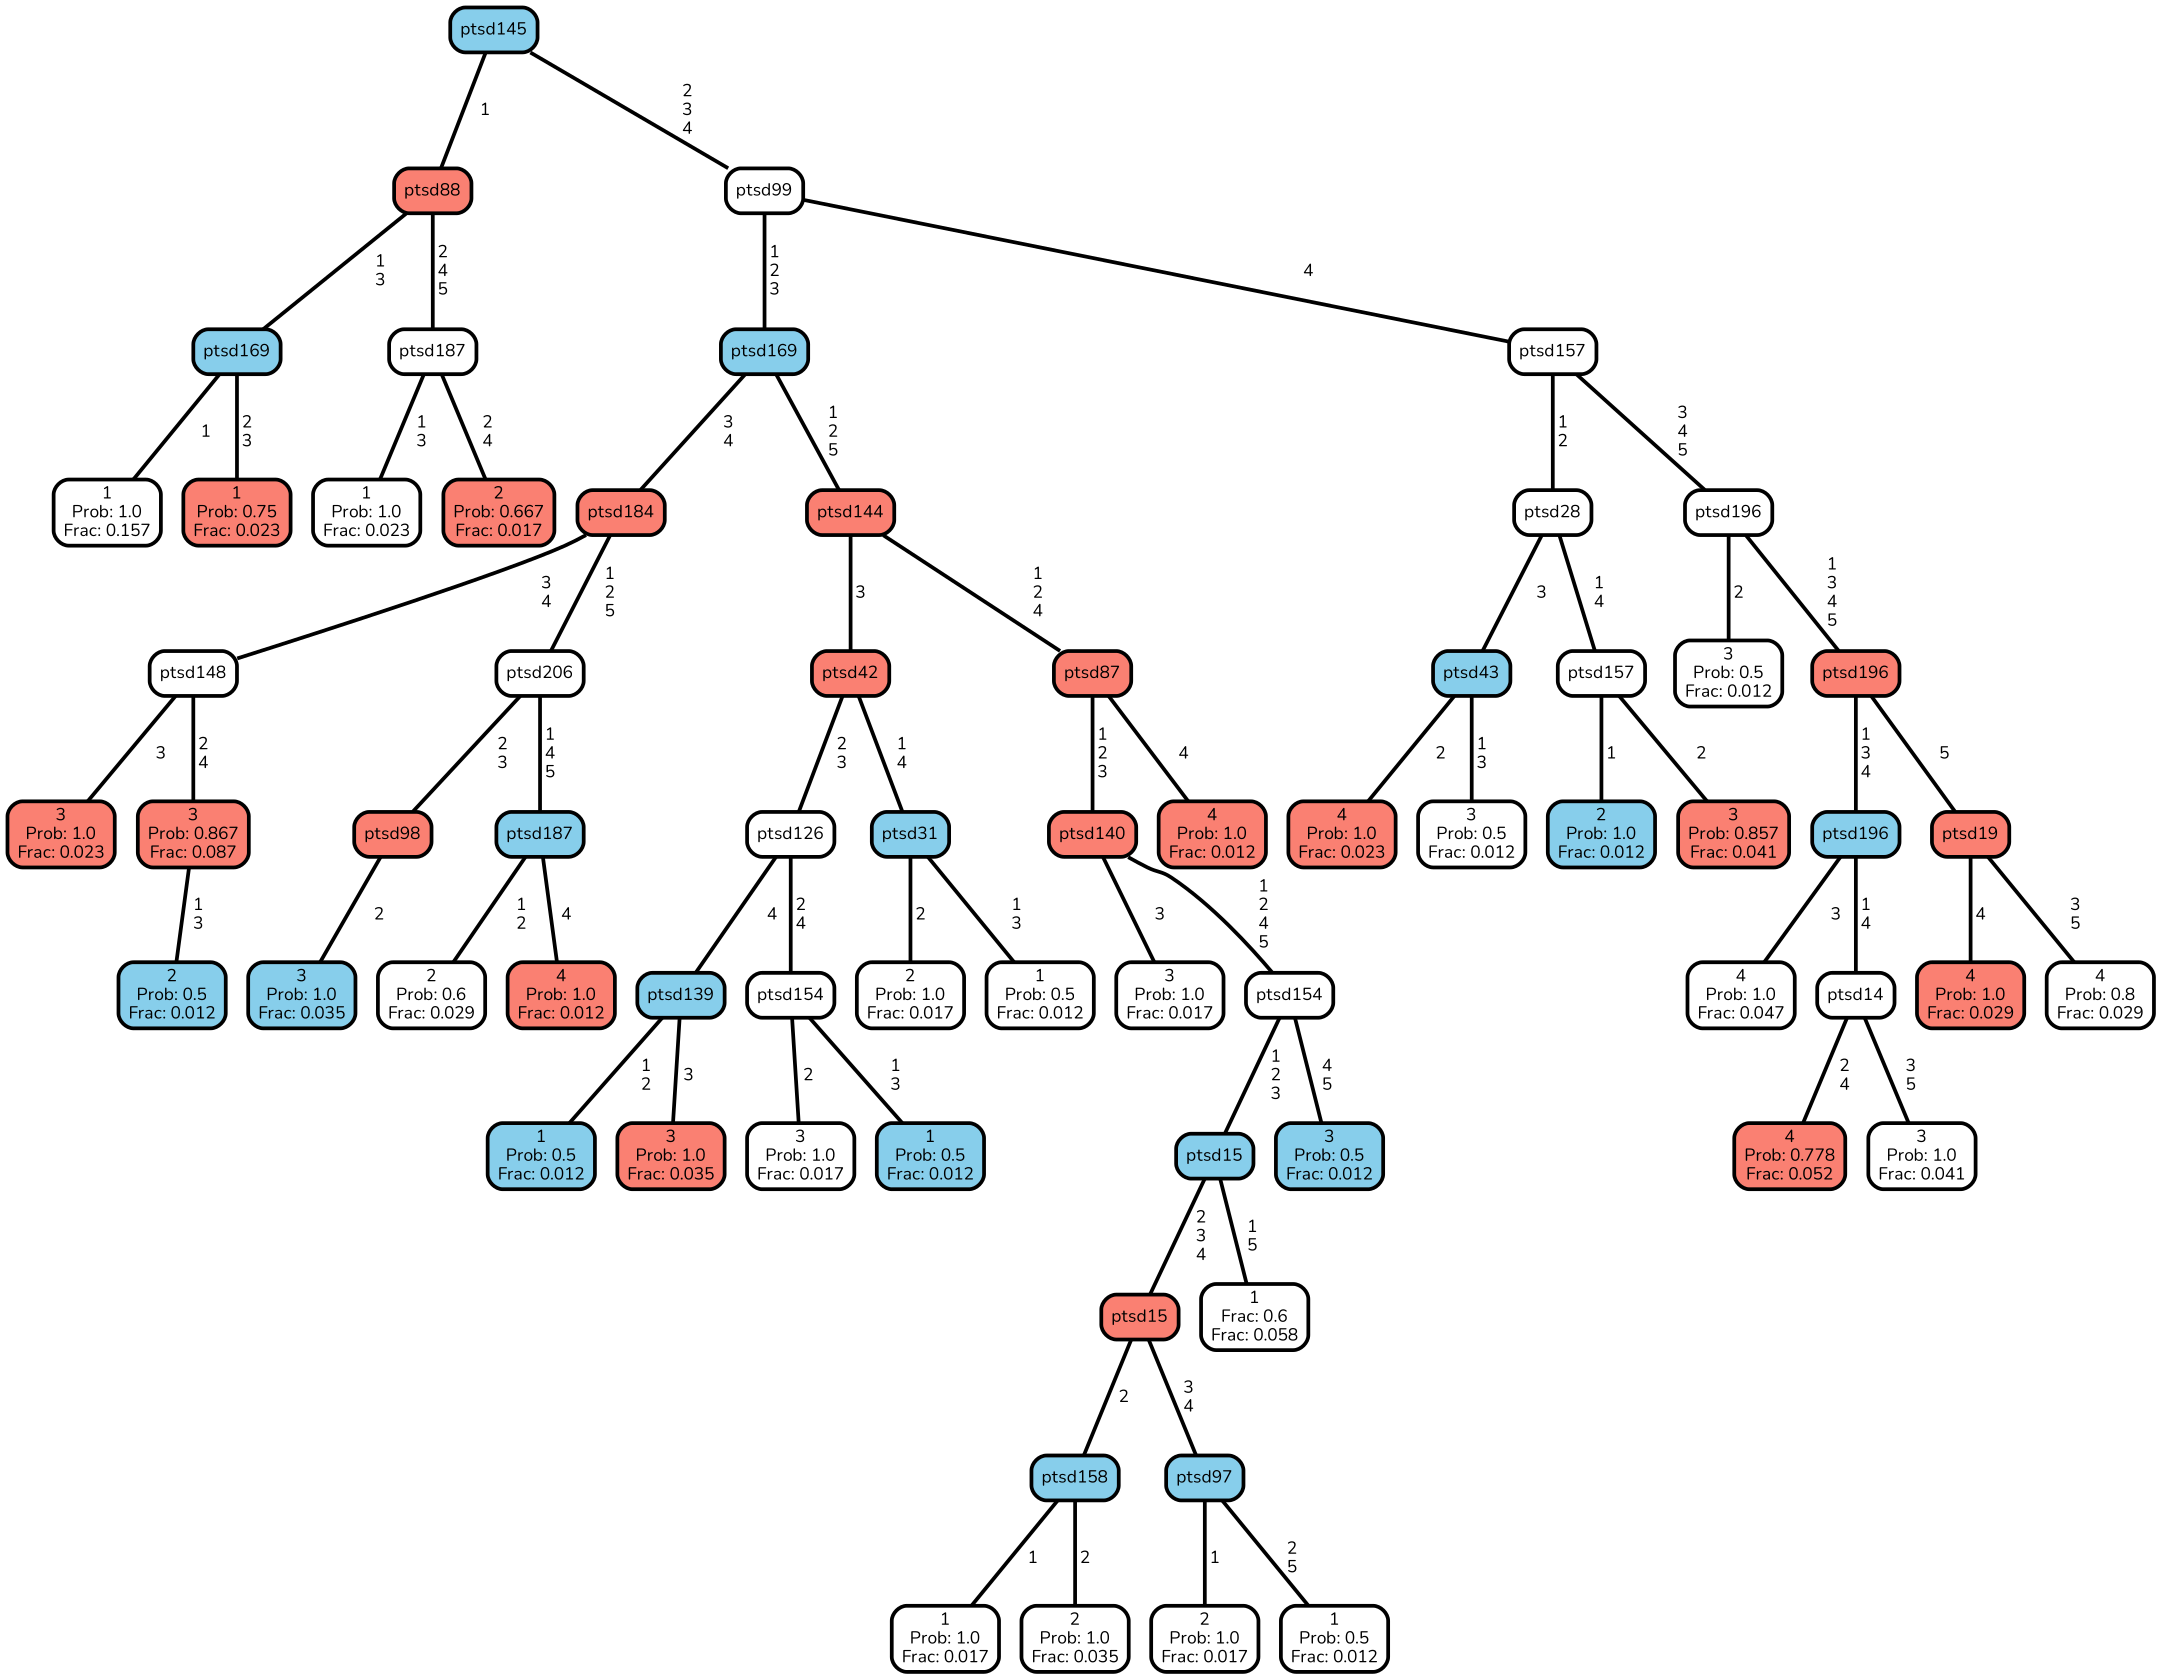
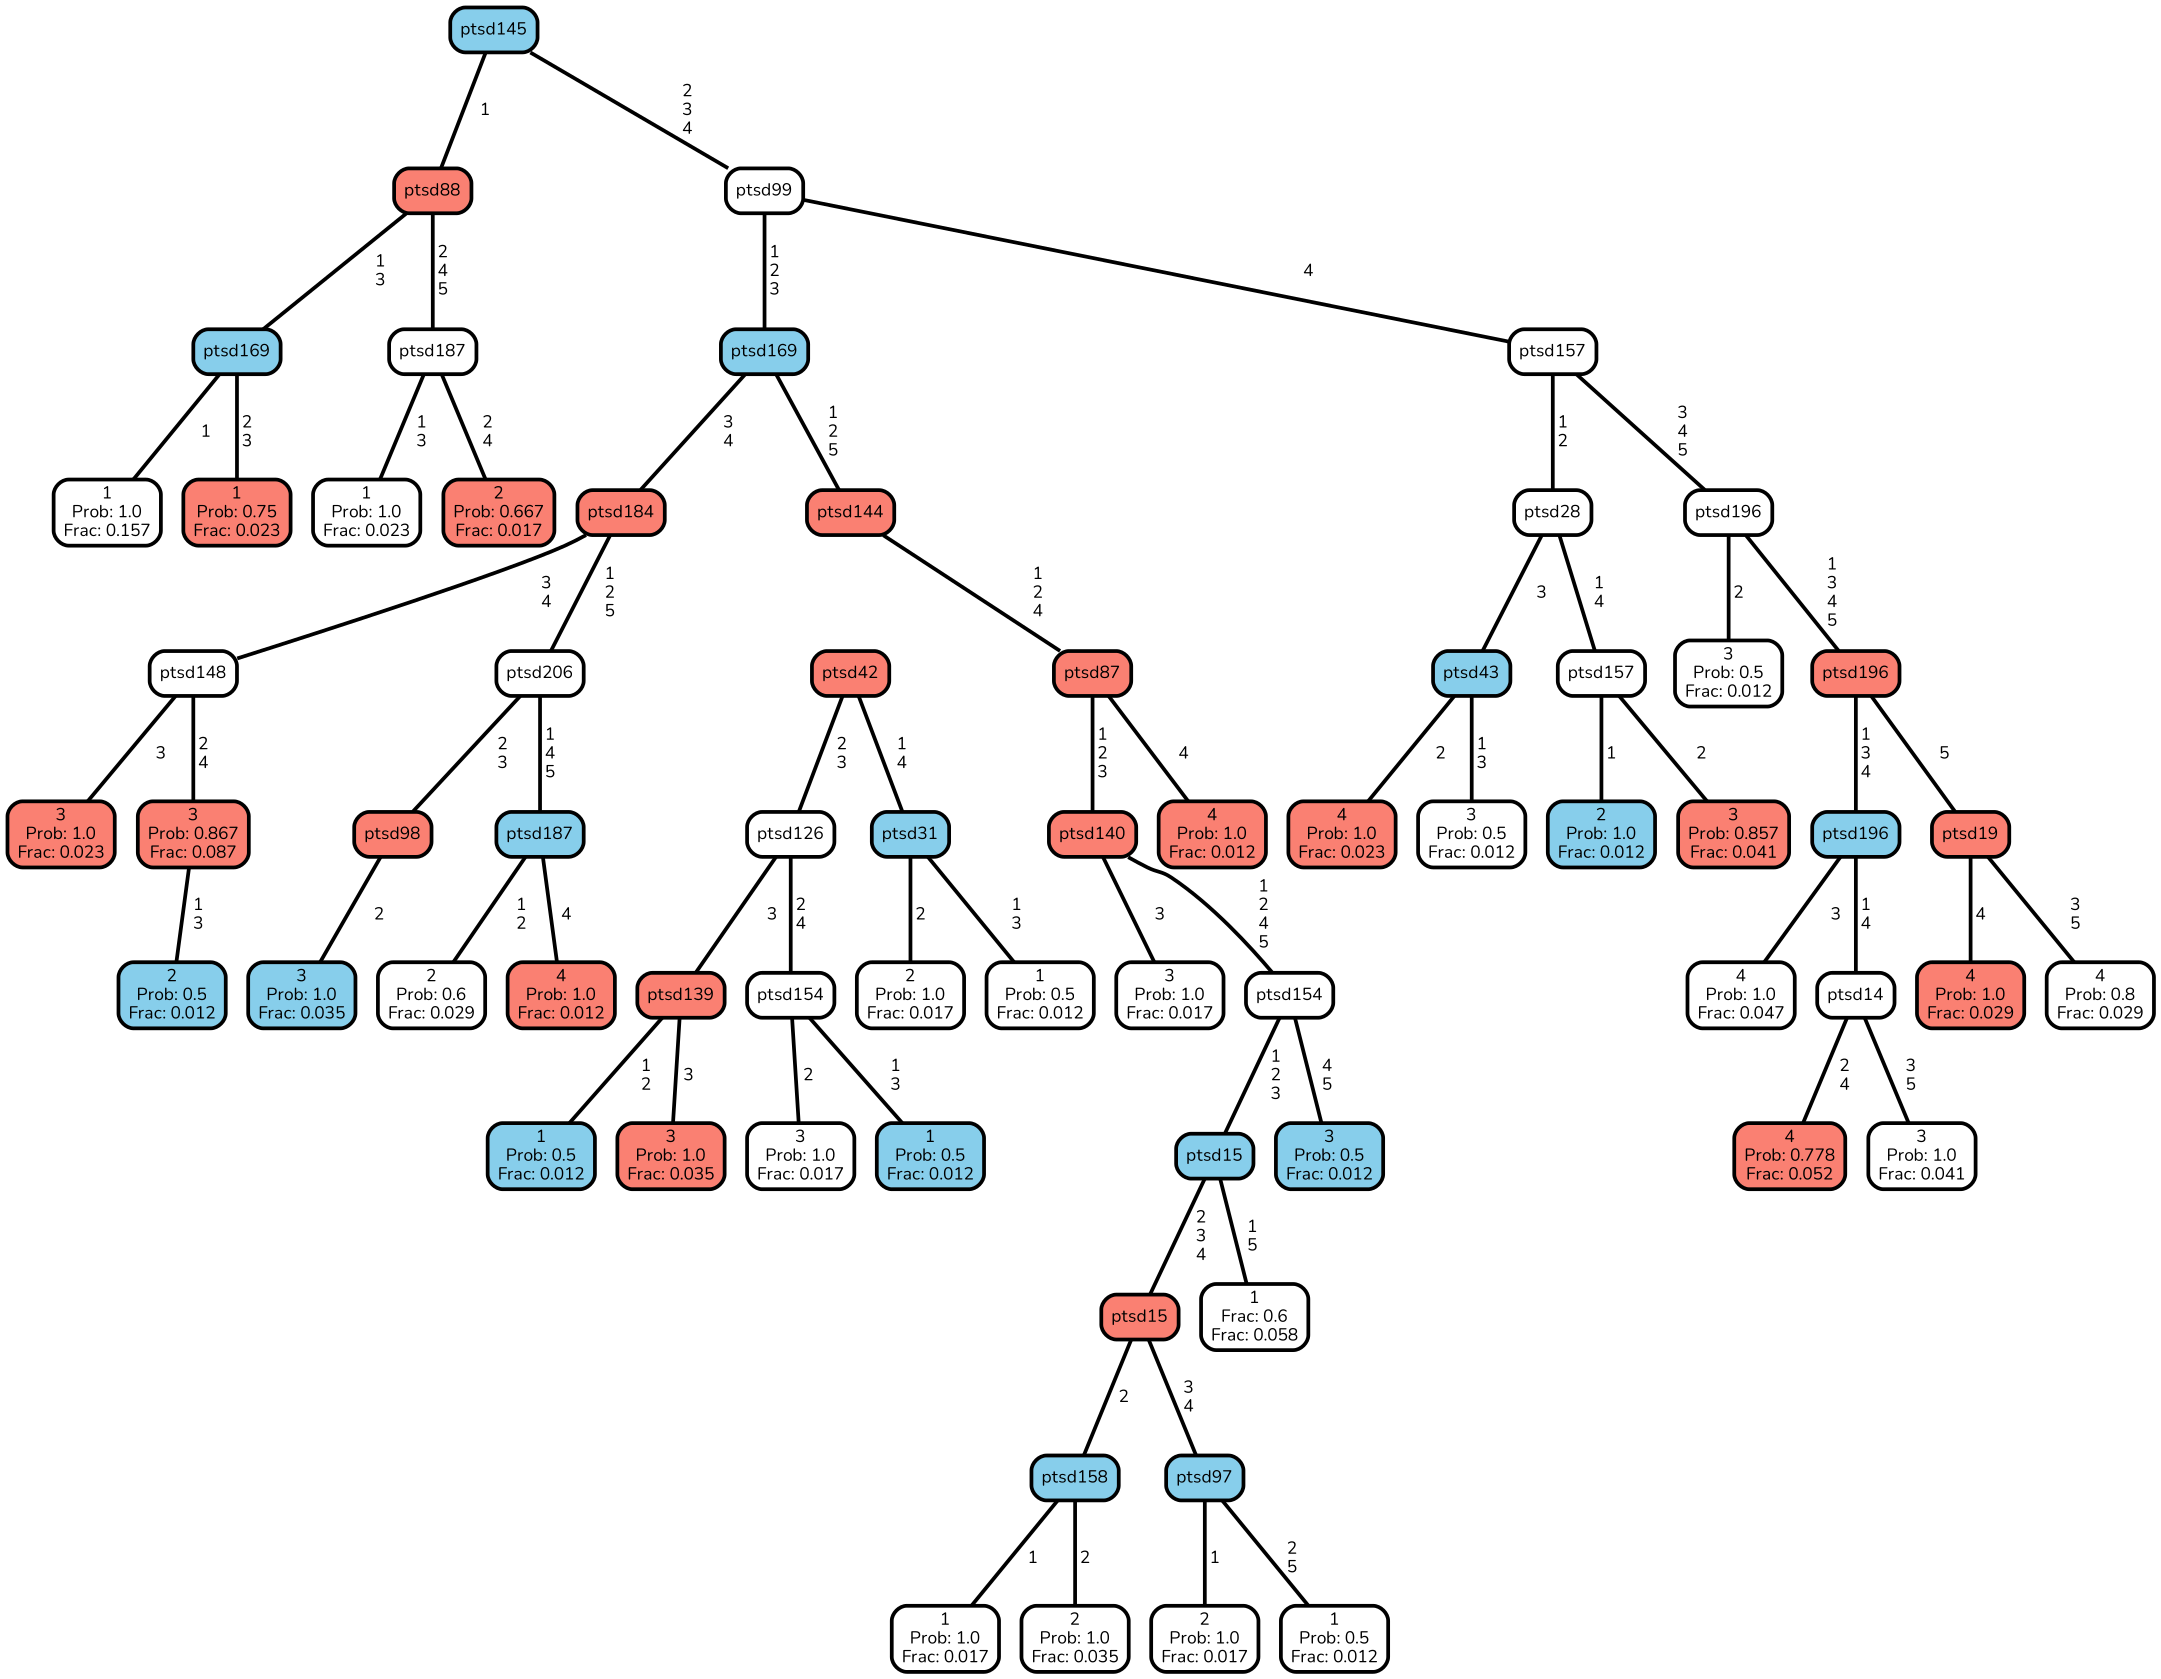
edge "ptsd144" -- "ptsd42": removed, label "3"
edge "ptsd126" -- "ptsd139": label " 4" -> " 3"
node "ptsd139": fillcolor skyblue -> salmon
